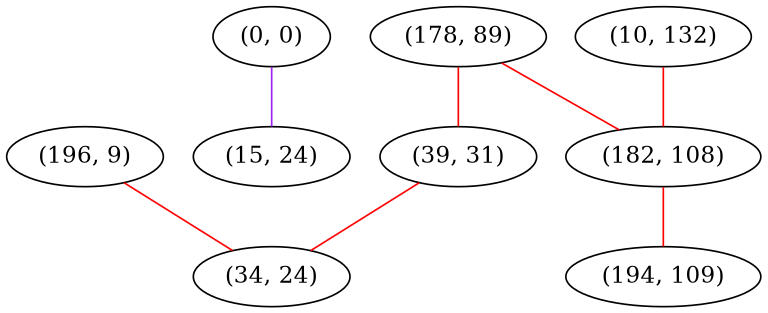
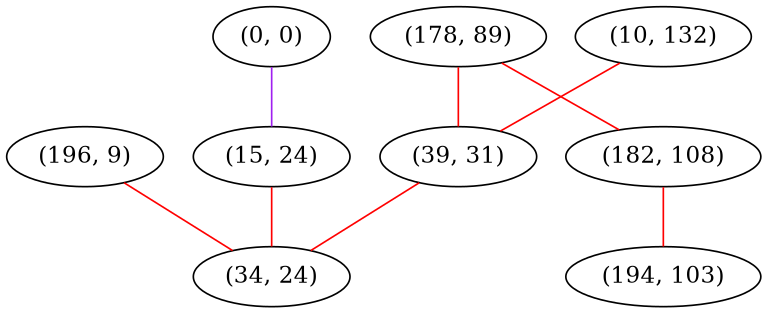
edge "(10, 132)" -- "(182, 108)": now "(10, 132)" -- "(39, 31)"
edge "(15, 24)" -- "(34, 24)": added
node "(194, 109)": label "(194, 109)" -> "(194, 103)"
